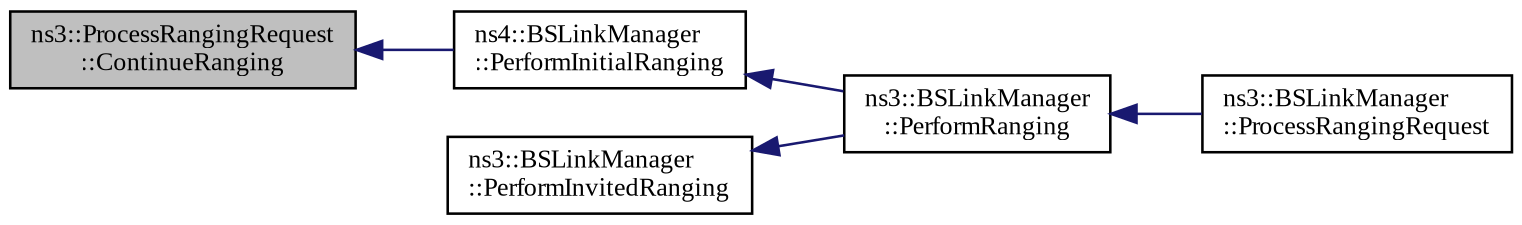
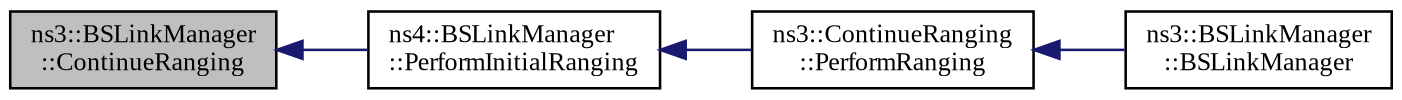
node "ns3::ProcessRangingRequest ::ContinueRanging": label "ns3::ProcessRangingRequest ::ContinueRanging" -> "ns3::BSLinkManager ::ContinueRanging"
node "ns3::BSLinkManager ::PerformRanging": label "ns3::BSLinkManager ::PerformRanging" -> "ns3::ContinueRanging ::PerformRanging"
node "ns3::BSLinkManager ::ProcessRangingRequest": label "ns3::BSLinkManager ::ProcessRangingRequest" -> "ns3::BSLinkManager ::BSLinkManager"
node "ns3::BSLinkManager ::PerformInvitedRanging": removed
